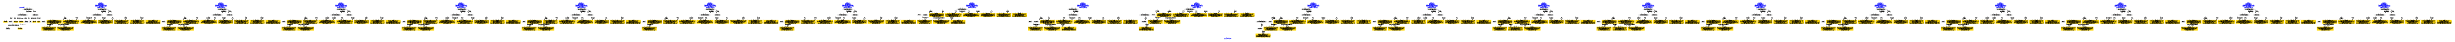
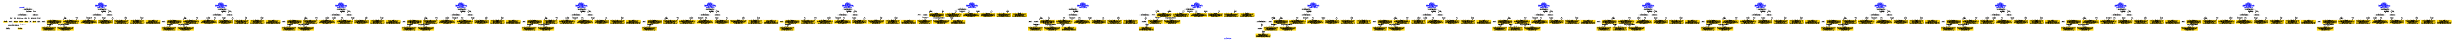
node "technique": fillcolor lightgray -> gold
node "img_url": fillcolor gold -> lightgray
node "Person2": fillcolor lightgray -> gold
